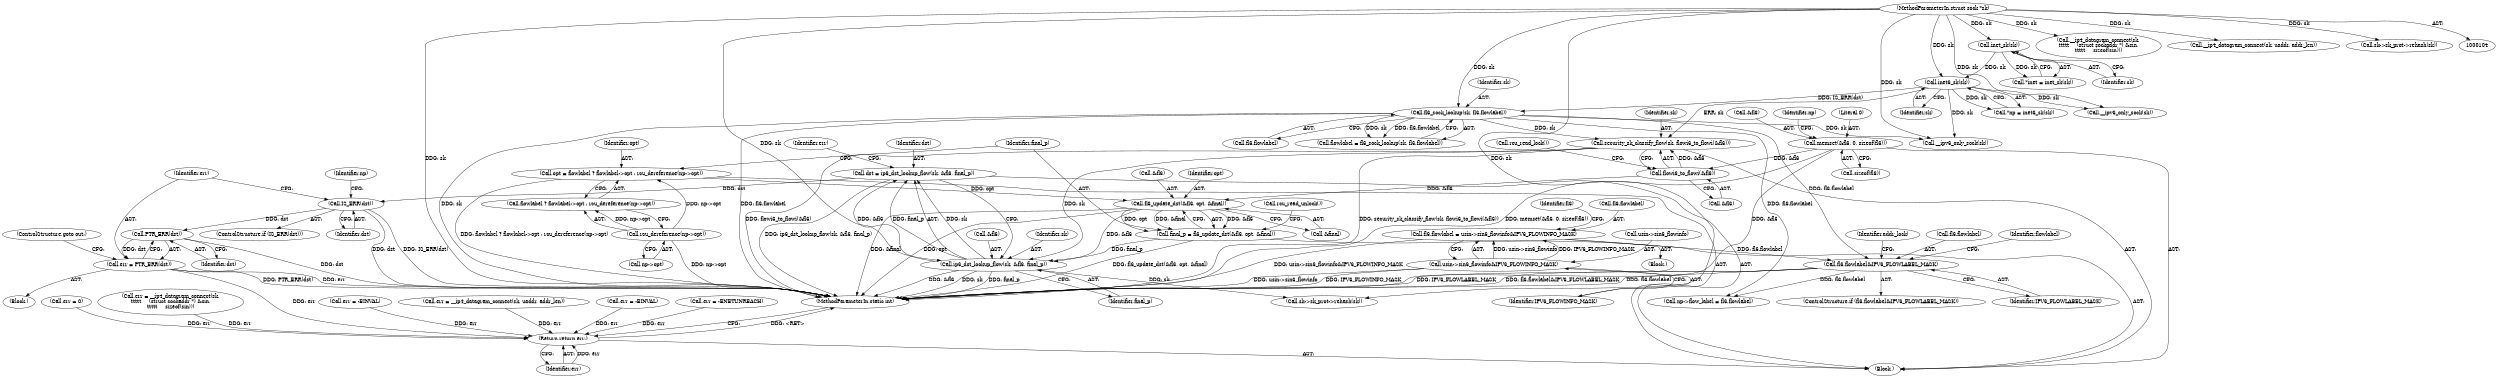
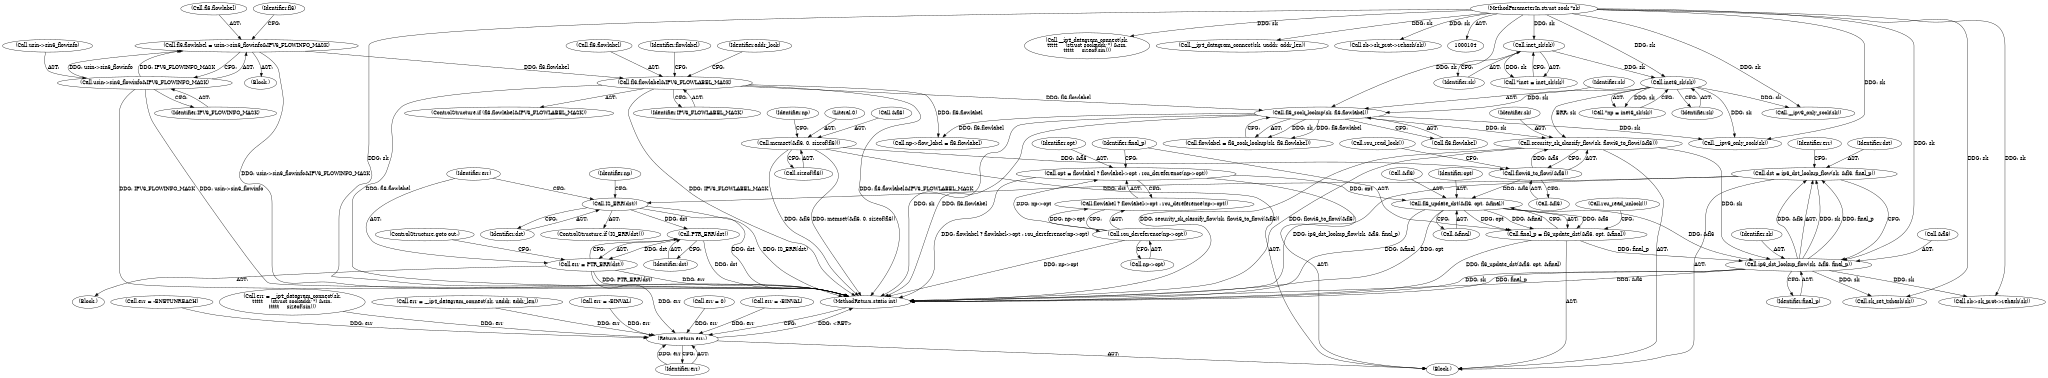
edge "(Call,inet6_sk(sk))" -> "(Call,fl6_sock_lookup(sk, fl6.flowlabel))": label "DDG: IS_ERR(dst)" -> "DDG: sk"
edge "(Call,fl6_sock_lookup(sk, fl6.flowlabel))" -> "(Call,fl6.flowlabel&IPV6_FLOWLABEL_MASK)": reversed
node "(MethodParameterIn,static int)": label "(MethodParameterIn,static int)" -> "(MethodReturn,static int)"
node "(Call,sk_set_txhash(sk))": added
